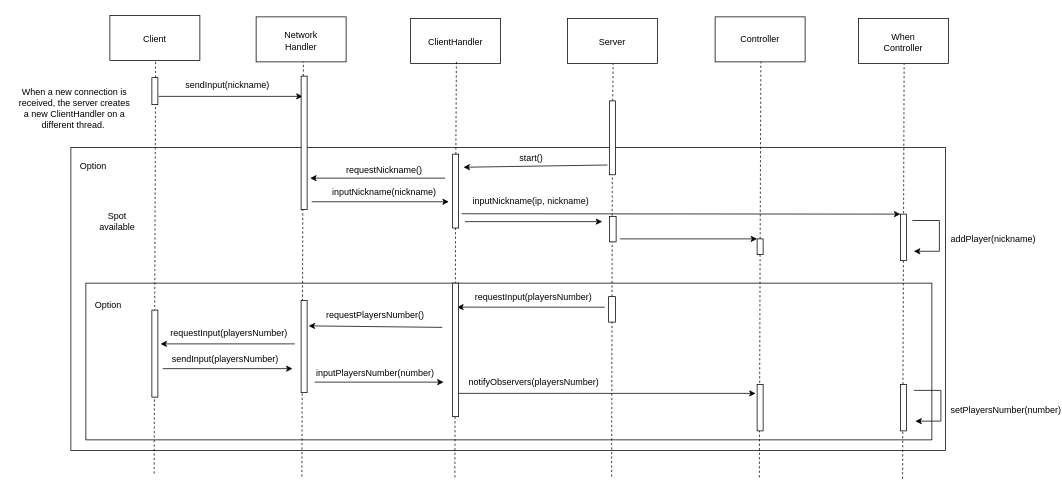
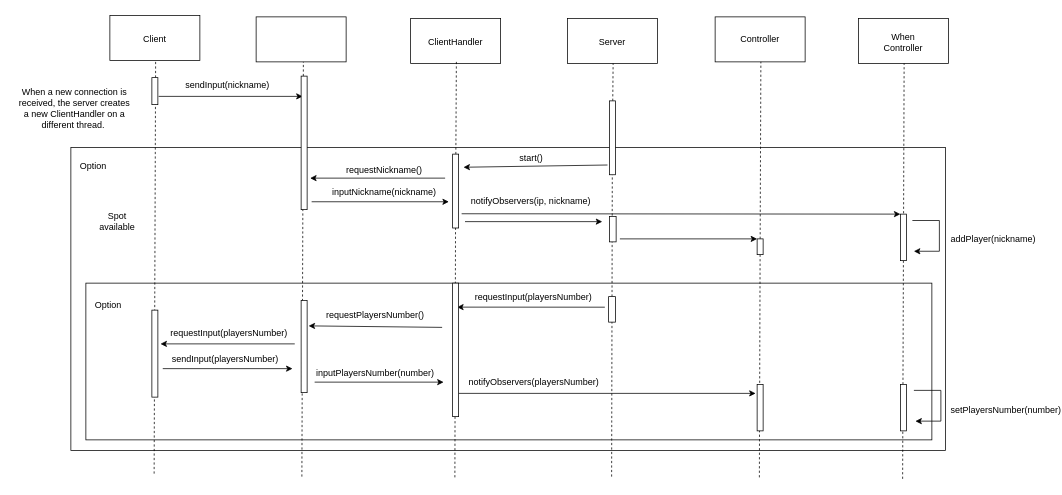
node "Network Handler": removed
node "inputNickname(ip, nickname)": label "inputNickname(ip, nickname)" -> "notifyObservers(ip, nickname)"
